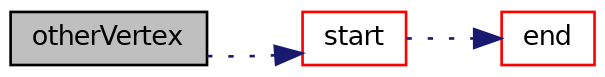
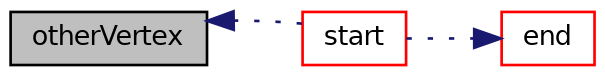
edge "otherVertex" -> "start": reversed
